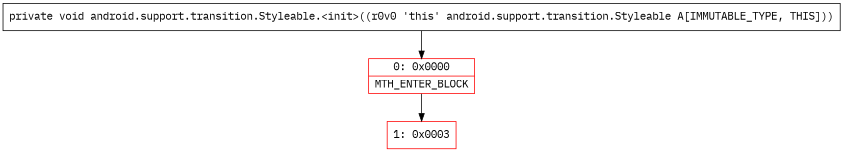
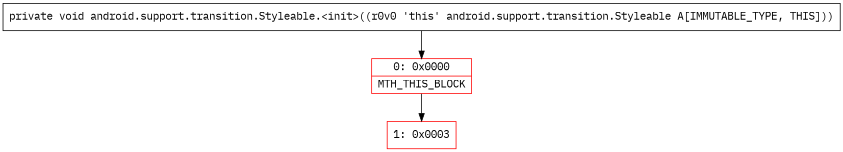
node "0: 0x0000": text "MTH_ENTER_BLOCK" -> "MTH_THIS_BLOCK"
